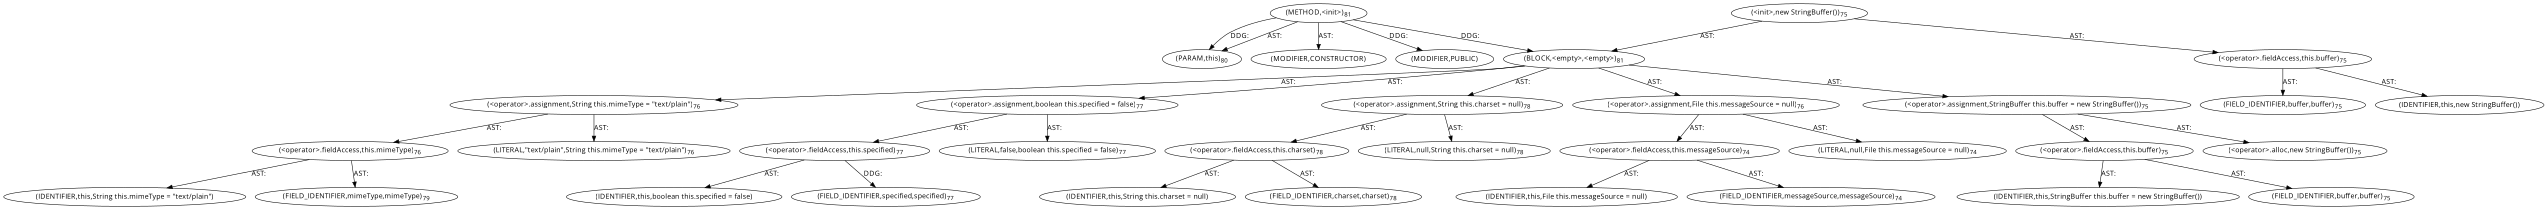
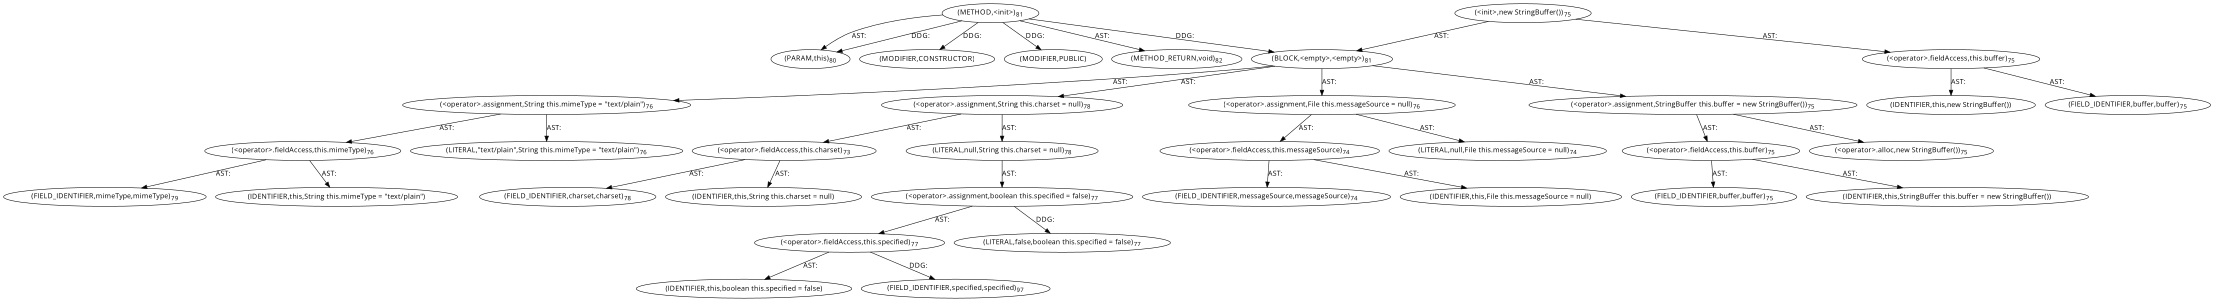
edge "(METHOD,<init>)" -> "(MODIFIER,CONSTRUCTOR)": label "AST: " -> "DDG: "
node "(METHOD_RETURN,void)": added
edge "(BLOCK,<empty>,<empty>)" -> "(<operator>.assignment,boolean this.specified = false)": now "(LITERAL,null,String this.charset = null)" -> "(<operator>.assignment,boolean this.specified = false)"
edge "(<operator>.assignment,boolean this.specified = false)" -> "(LITERAL,false,boolean this.specified = false)": label "AST: " -> "DDG: "
node "(<operator>.fieldAccess,this.charset)": text "78" -> "73"
node "(FIELD_IDENTIFIER,specified,specified)": text "77" -> "97"
